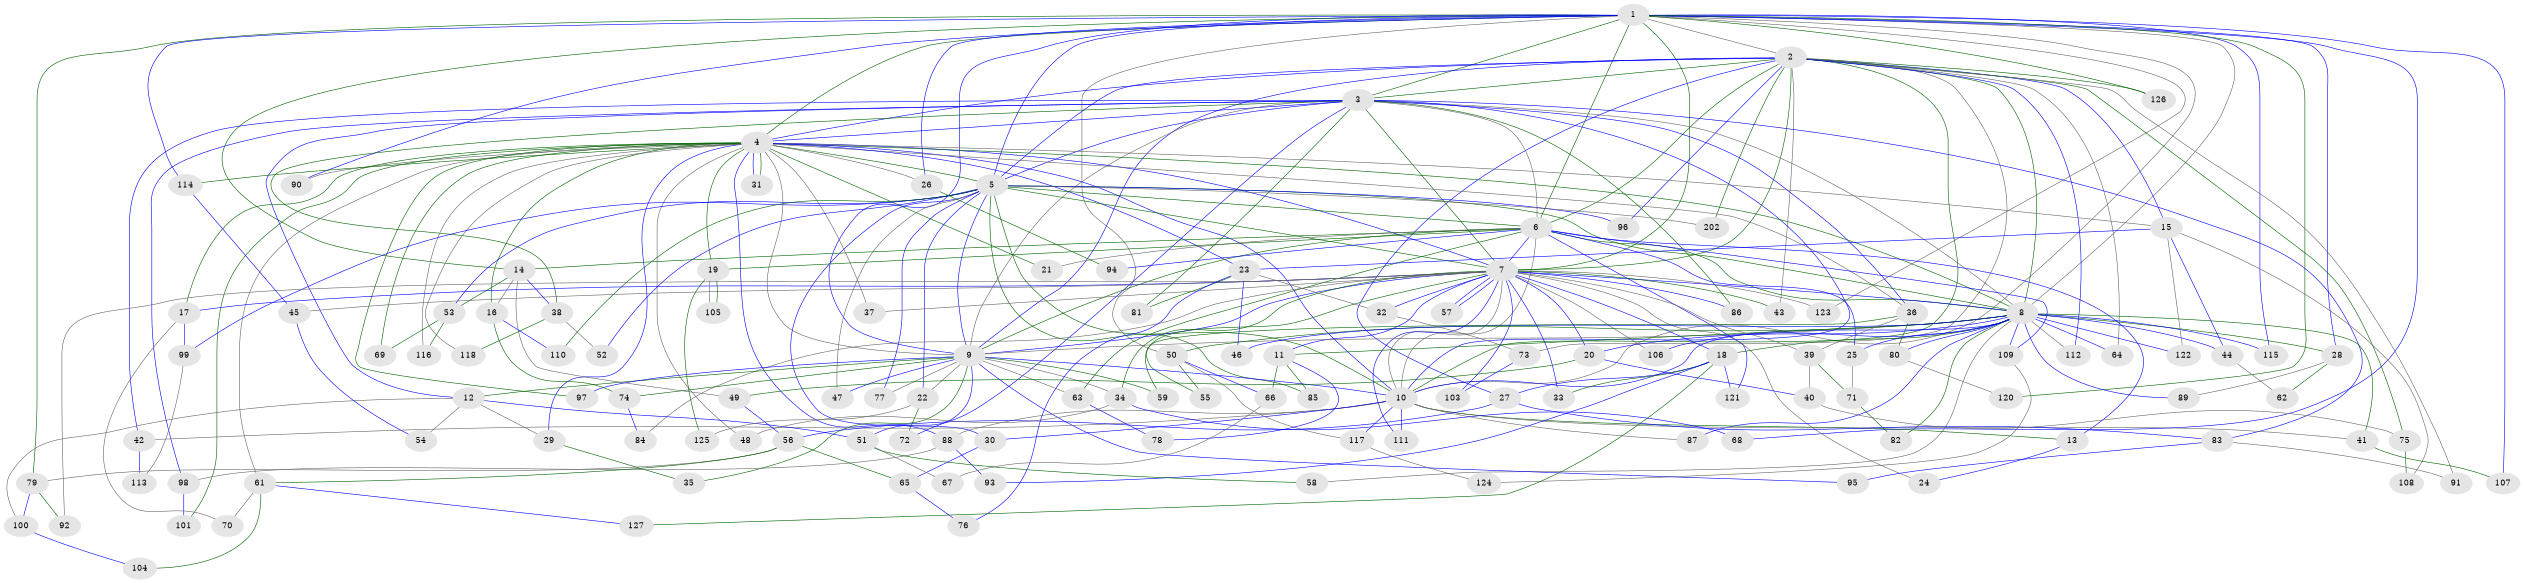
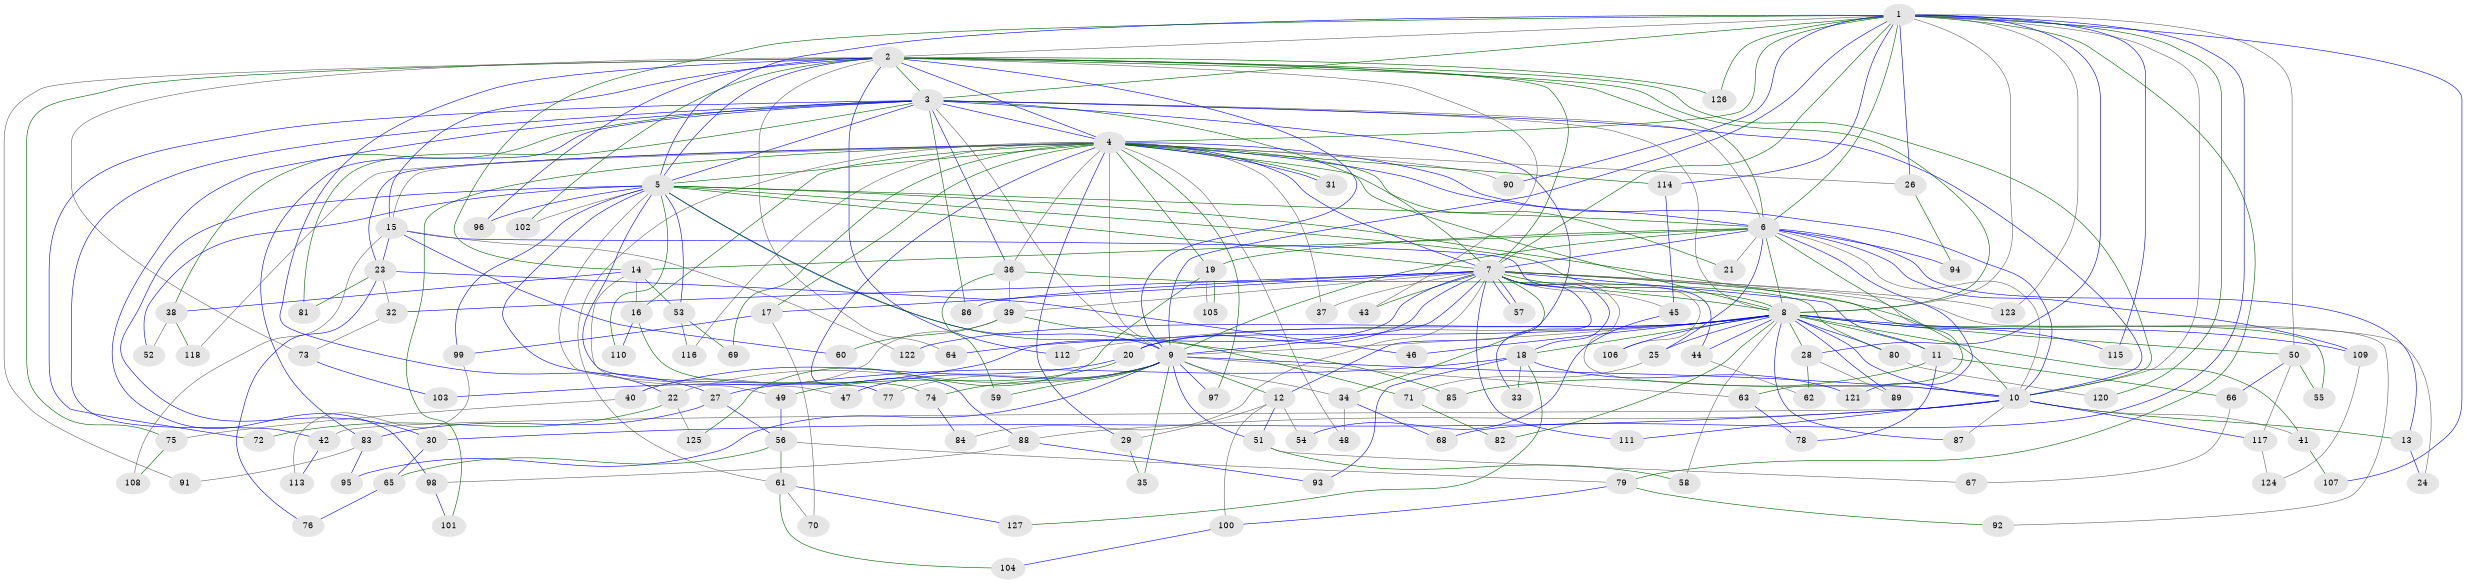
edge "4" -- "6": added
node "202": label "202" -> "102"
edge "7" -- "8": color blue -> darkgreen
node "60": added
